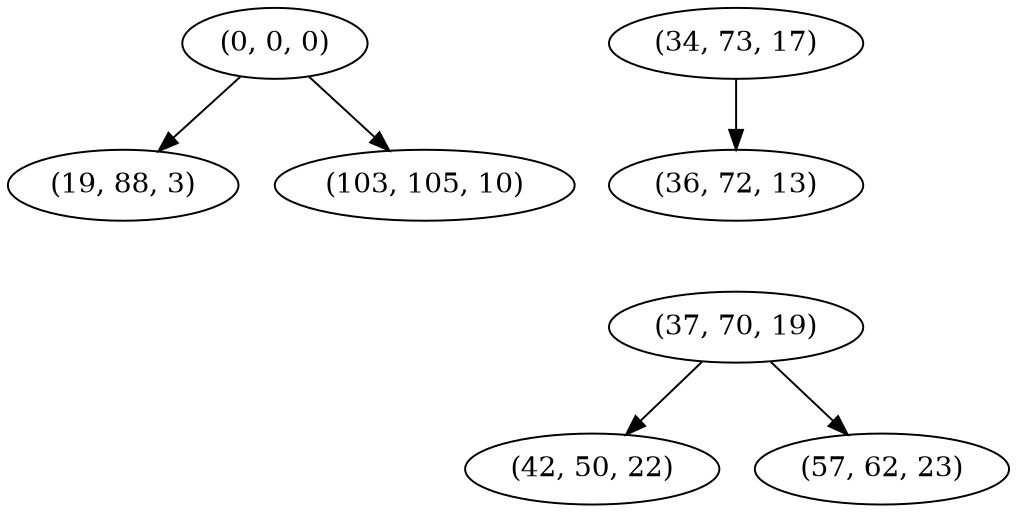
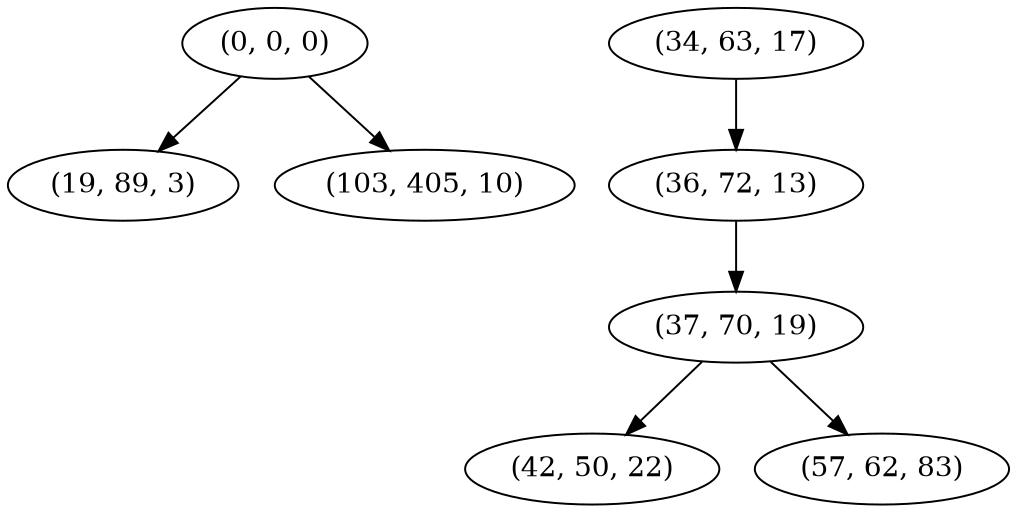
node "(34, 73, 17)": label "(34, 73, 17)" -> "(34, 63, 17)"
node "(19, 88, 3)": label "(19, 88, 3)" -> "(19, 89, 3)"
node "(103, 105, 10)": label "(103, 105, 10)" -> "(103, 405, 10)"
edge "(36, 72, 13)" -> "(37, 70, 19)": added
node "(57, 62, 23)": label "(57, 62, 23)" -> "(57, 62, 83)"
